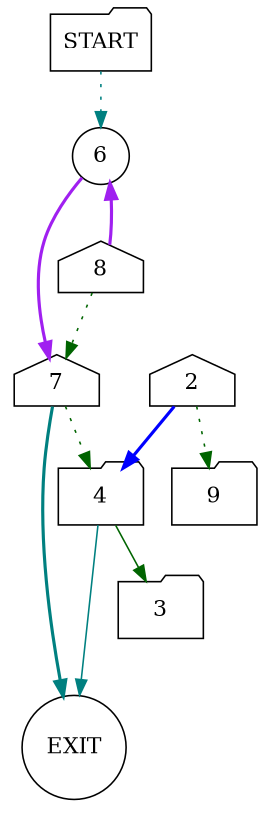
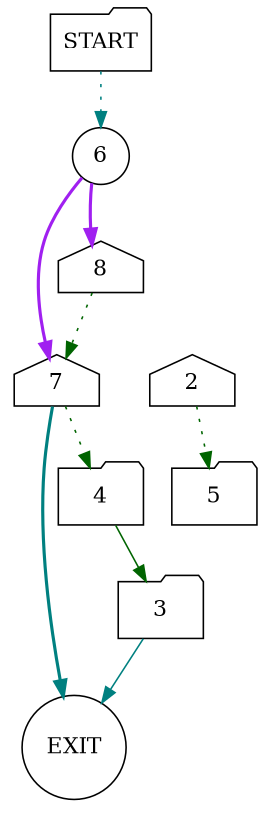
edge "8" -> "6": reversed
edge "2" -> "4": removed
node "9": label "9" -> "5"
edge "4" -> "EXIT": now "3" -> "EXIT"
